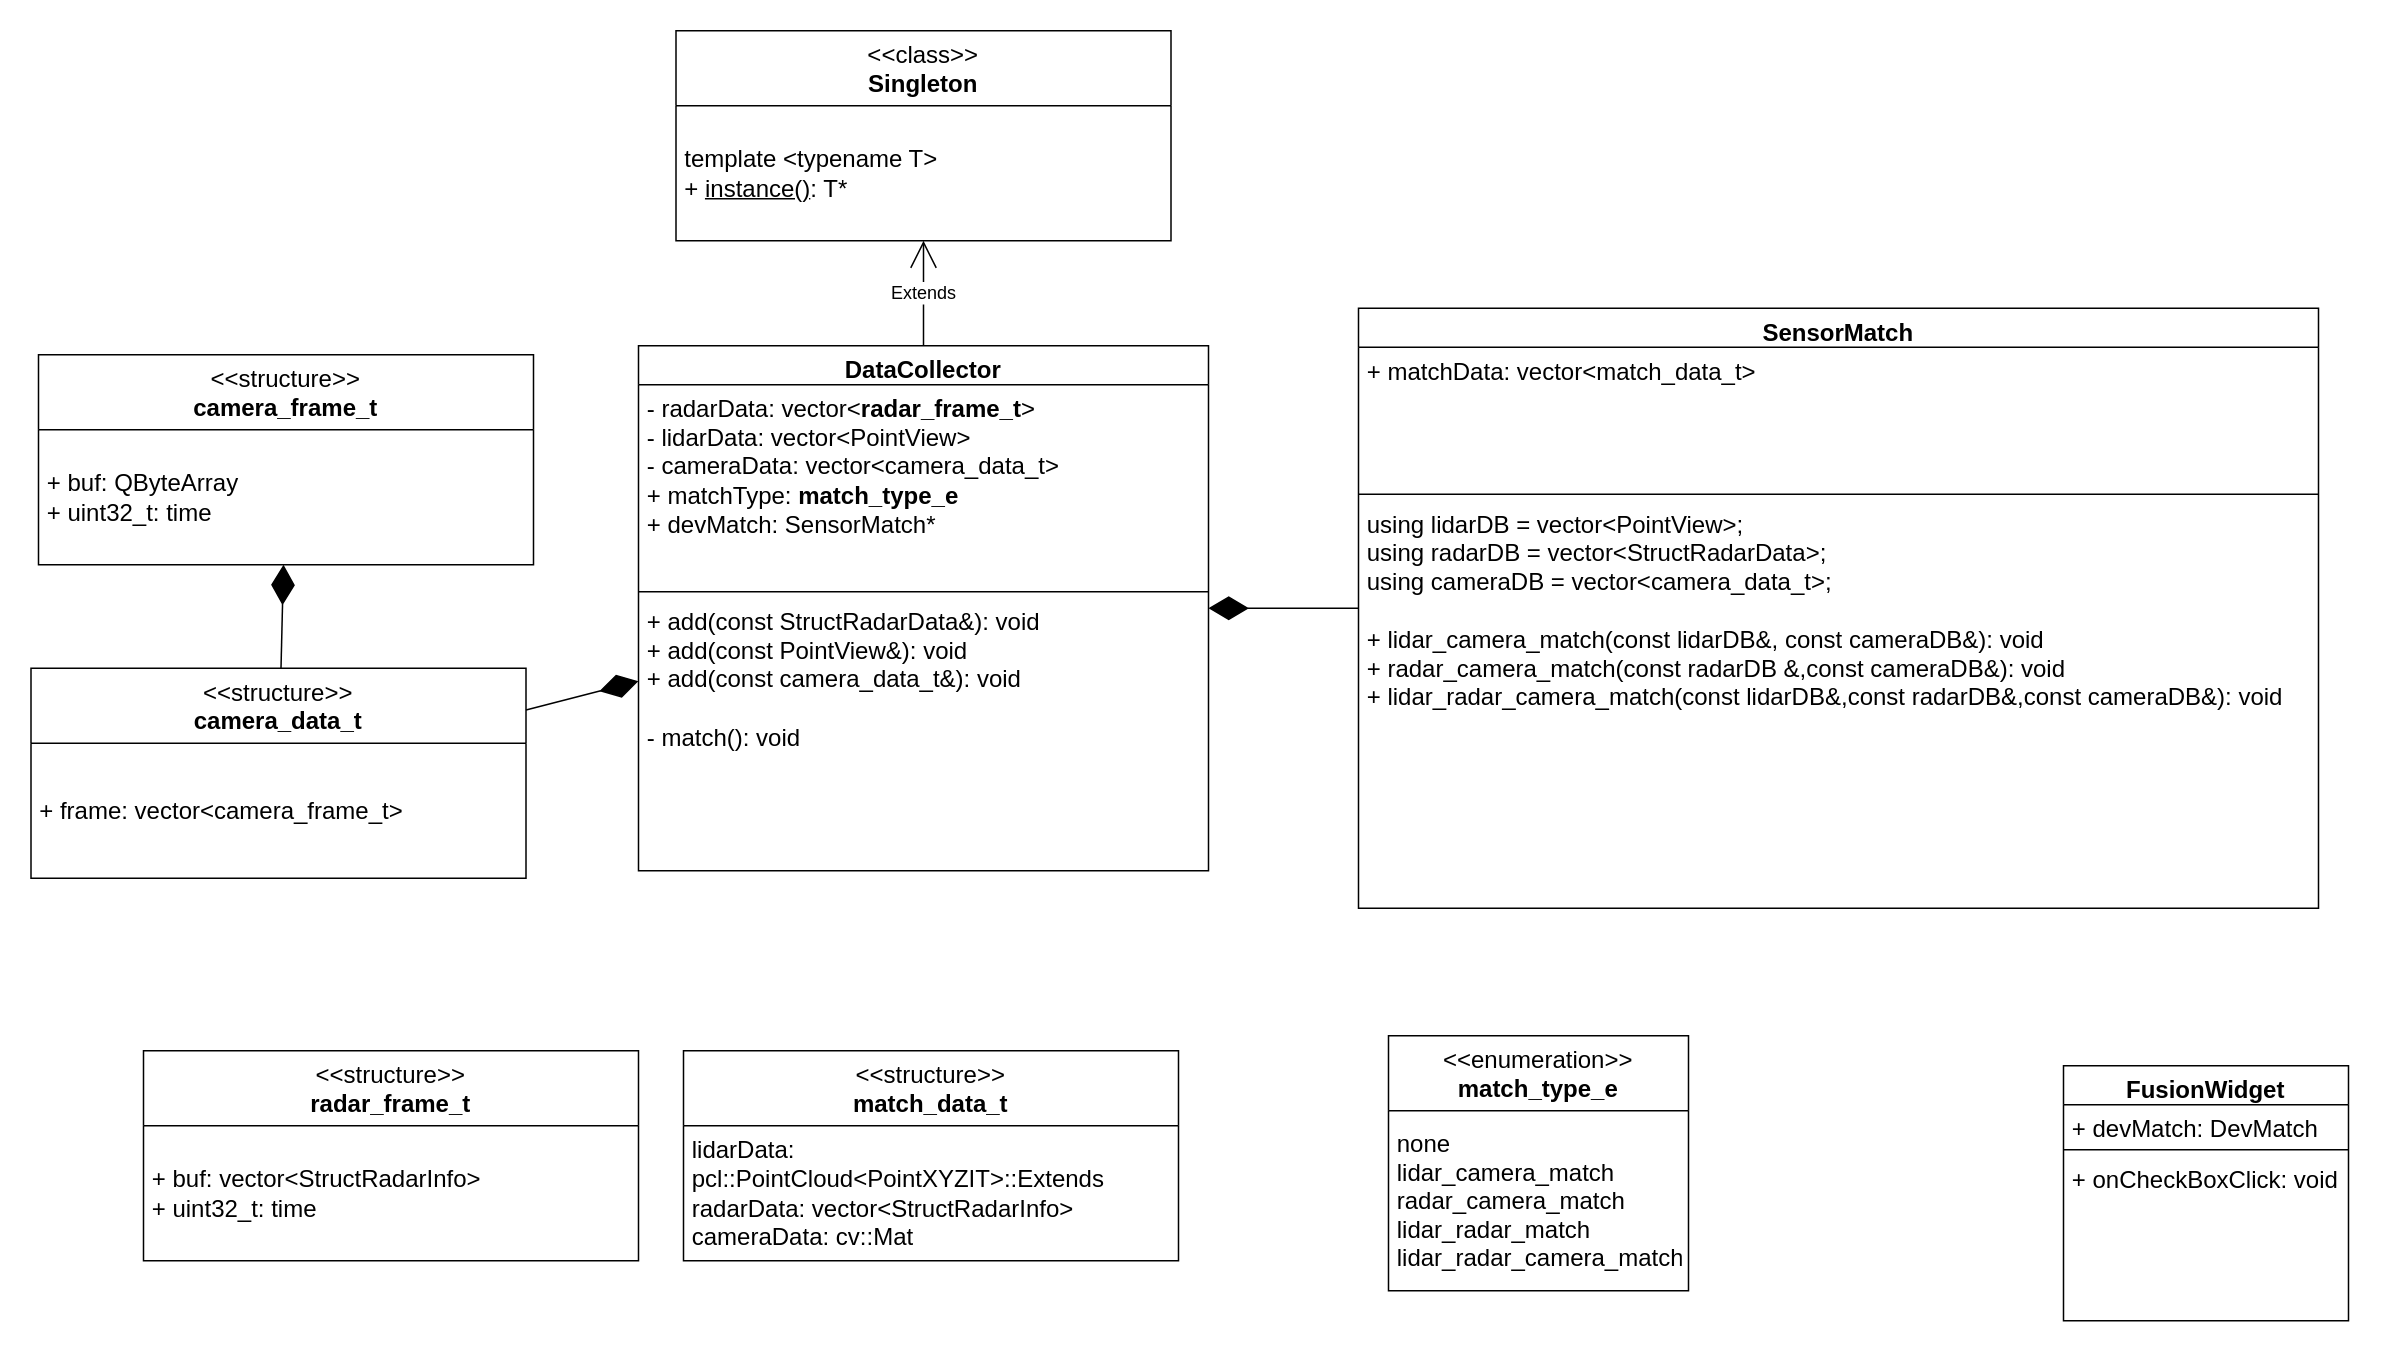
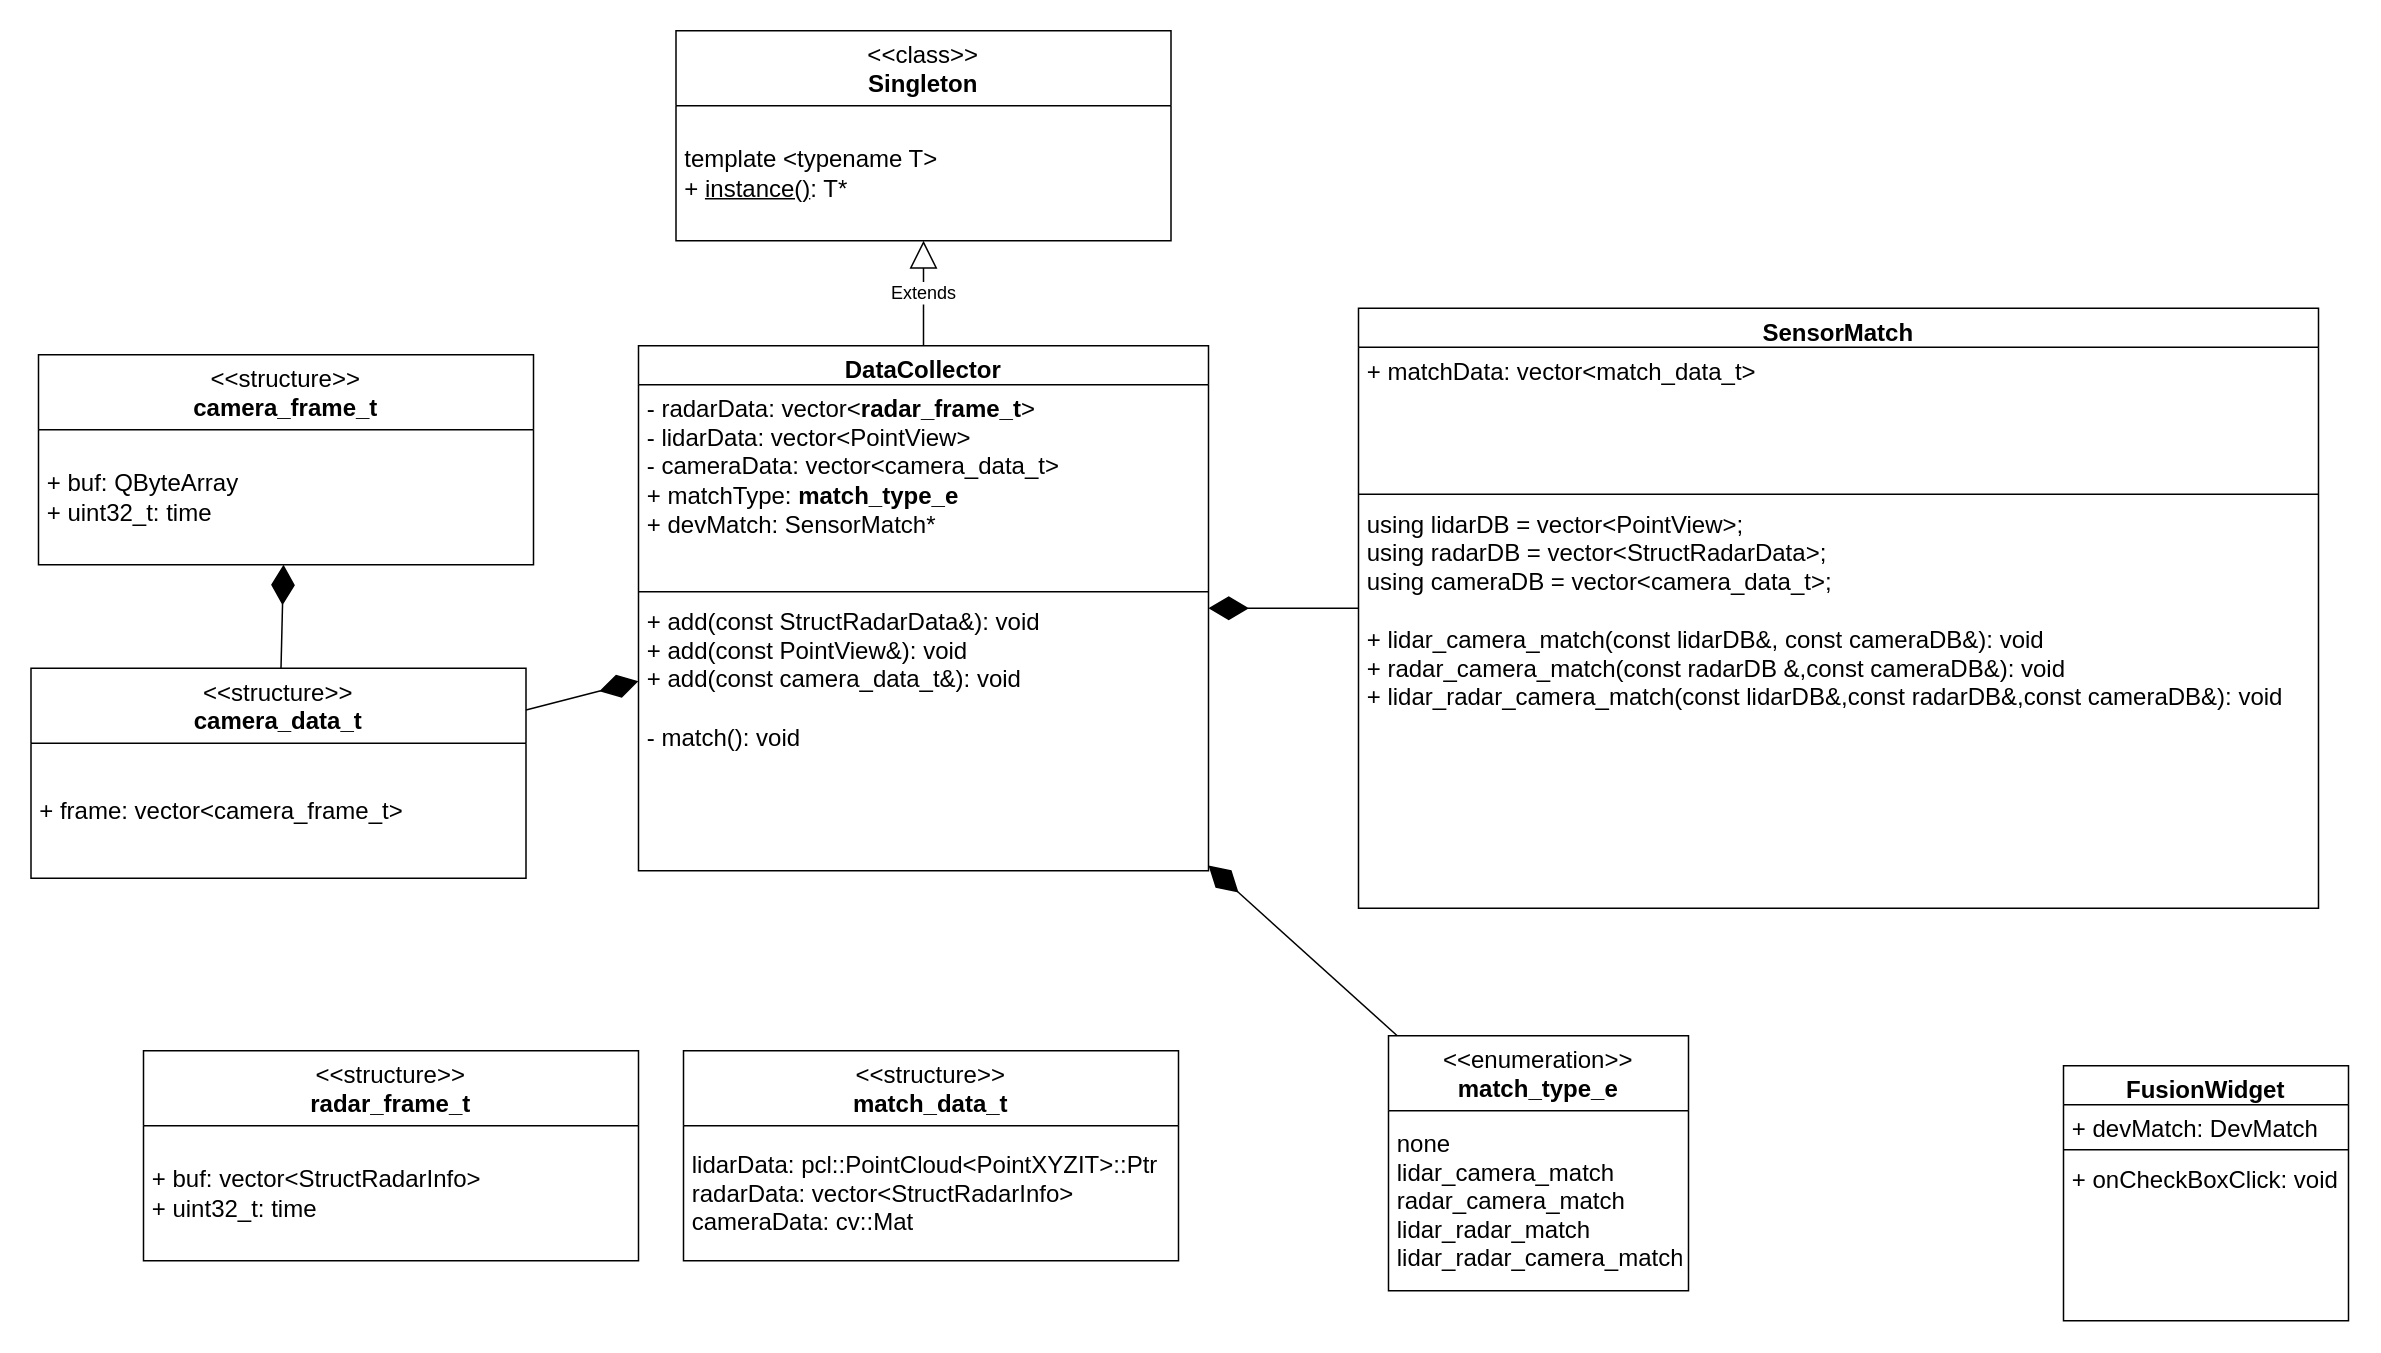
edge "DataCollector" -> "<<class>> Singleton": arrowhead open -> block
edge "<<enumeration>> match_type_e" -> "DataCollector": added
node "lidarData: pcl::PointCloud<PointXYZIT>::Extends radarData: vector<StructRadarInfo> cameraData: cv::Mat": label "lidarData: pcl::PointCloud<PointXYZIT>::Extends radarData: vector<StructRadarInfo> cameraData: cv::Mat" -> "lidarData: pcl::PointCloud<PointXYZIT>::Ptr radarData: vector<StructRadarInfo> cameraData: cv::Mat"
